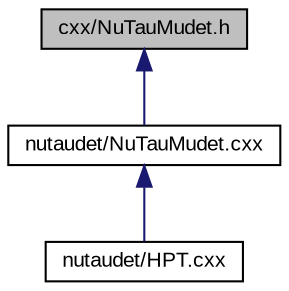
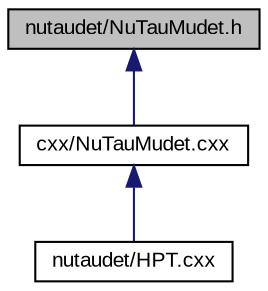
node "cxx/NuTauMudet.h": label "cxx/NuTauMudet.h" -> "nutaudet/NuTauMudet.h"
node "nutaudet/NuTauMudet.cxx": label "nutaudet/NuTauMudet.cxx" -> "cxx/NuTauMudet.cxx"
